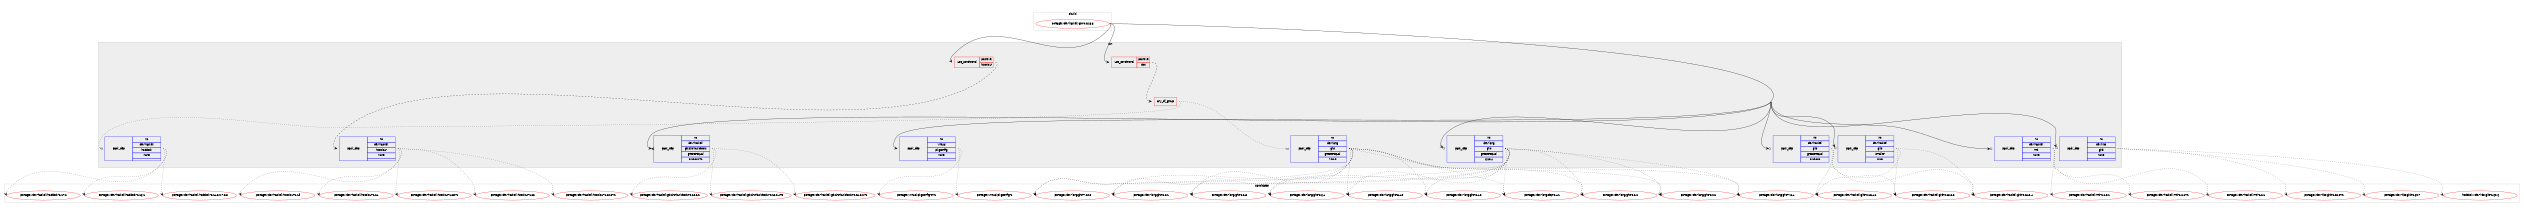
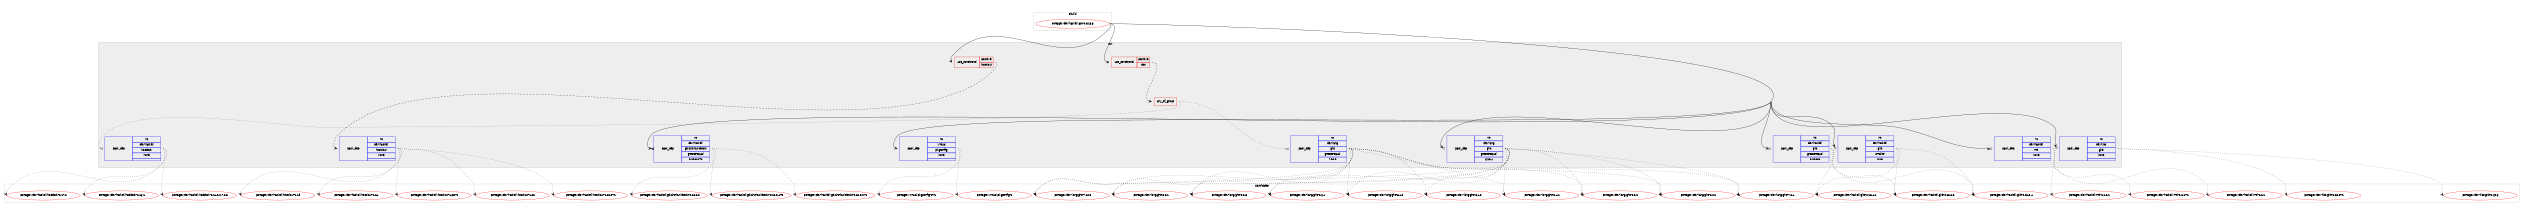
node "portage://dev-lang/dep-8.4.1": label "portage://dev-lang/dep-8.4.1" -> "portage://dev-lang/ghc-8.4.1"
node "portage://dev-libs/glib-2.60.7": removed
node "haddock://dev-libs/glib-2.60.6": label "haddock://dev-libs/glib-2.60.6" -> "portage://dev-libs/glib-2.60.6"
